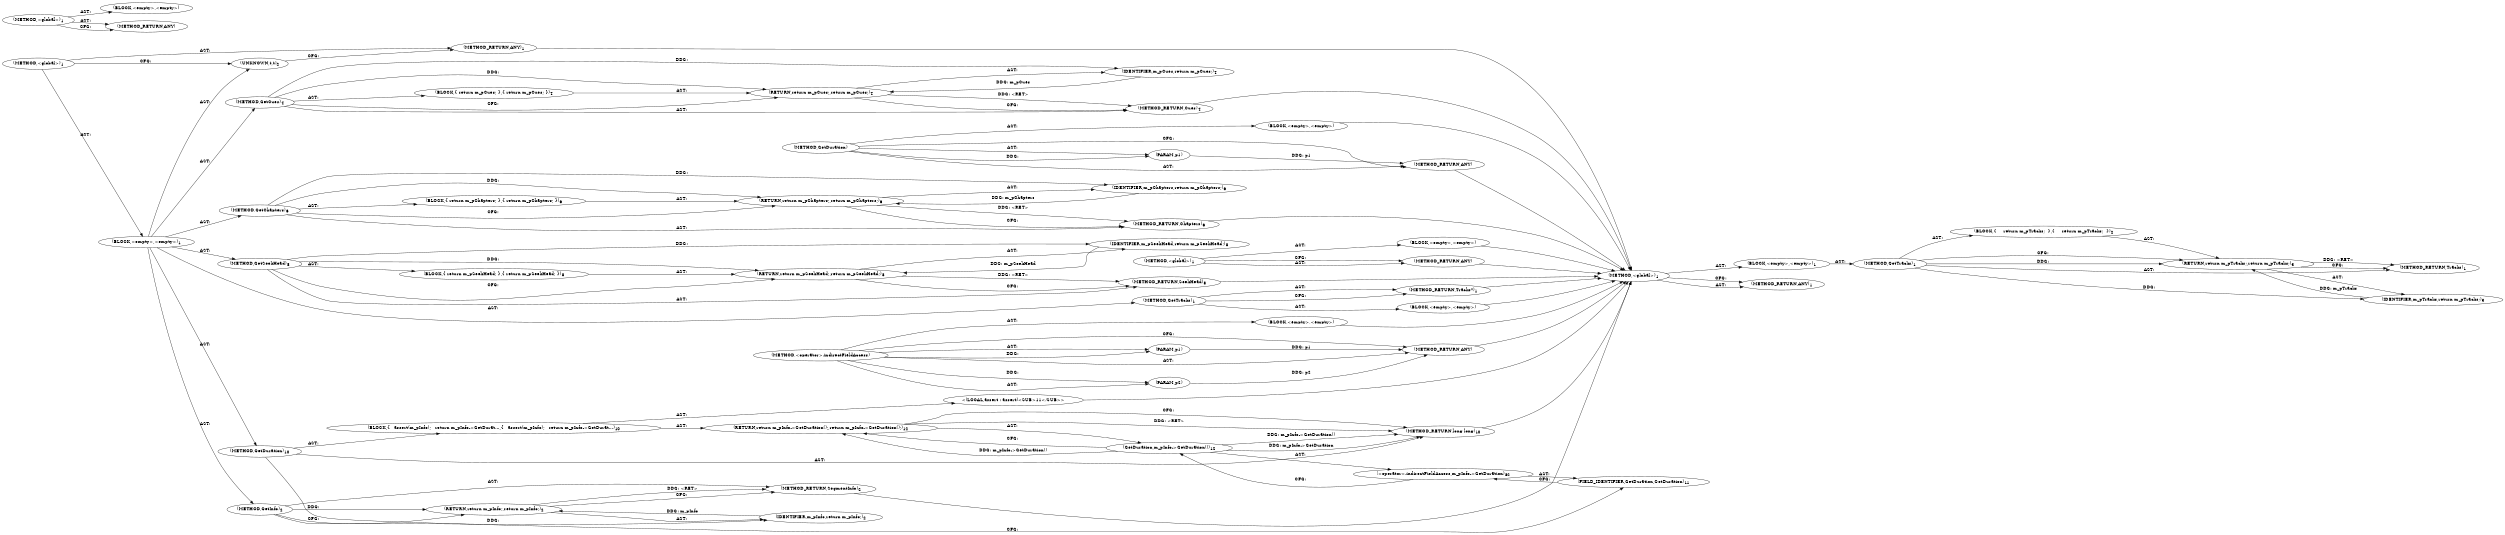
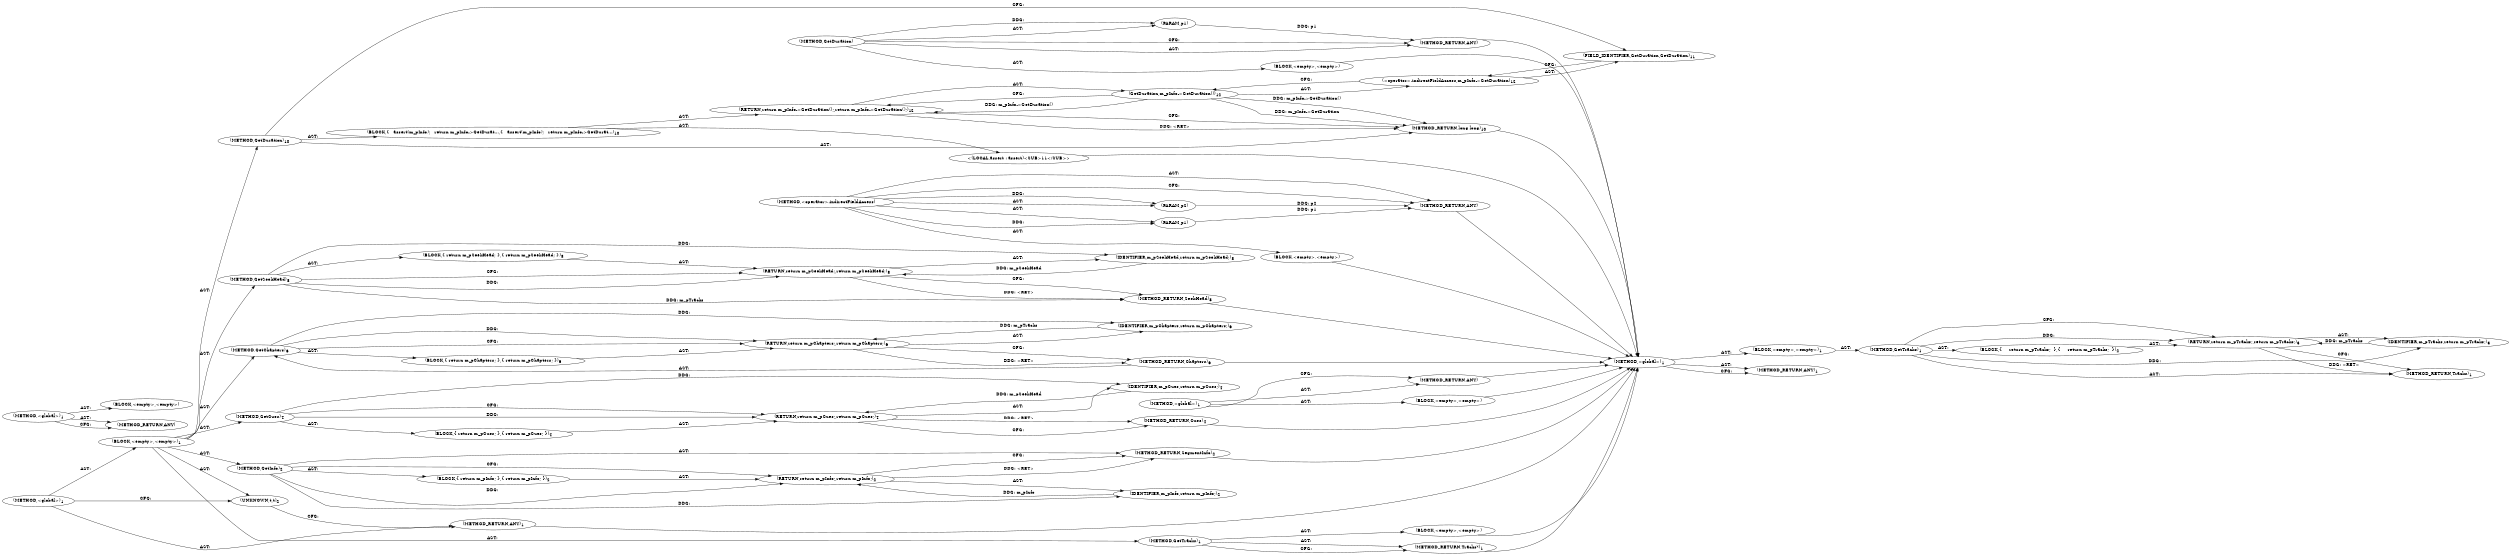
edge "(IDENTIFIER,m_pCues,return m_pCues;)" -> "(RETURN,return m_pCues;,return m_pCues;)": label "DDG: m_pCues" -> "DDG: m_pSeekHead"
edge "(METHOD,GetCues)" -> "(METHOD_RETURN,Cues)": removed, label "AST:"
edge "(IDENTIFIER,m_pChapters,return m_pChapters;)" -> "(RETURN,return m_pChapters;,return m_pChapters;)": label "DDG: m_pChapters" -> "DDG: m_pTracks"
edge "(METHOD,GetChapters)" -> "(METHOD_RETURN,Chapters)": reversed
edge "(METHOD,GetSeekHead)" -> "(METHOD_RETURN,SeekHead)": label "AST: " -> "DDG: m_pTracks"
node "(<operator>.indirectFieldAccess,m_pInfo->GetDuration)": text "82" -> "12"
node "(BLOCK,{ return m_pInfo; },{ return m_pInfo; })": added
